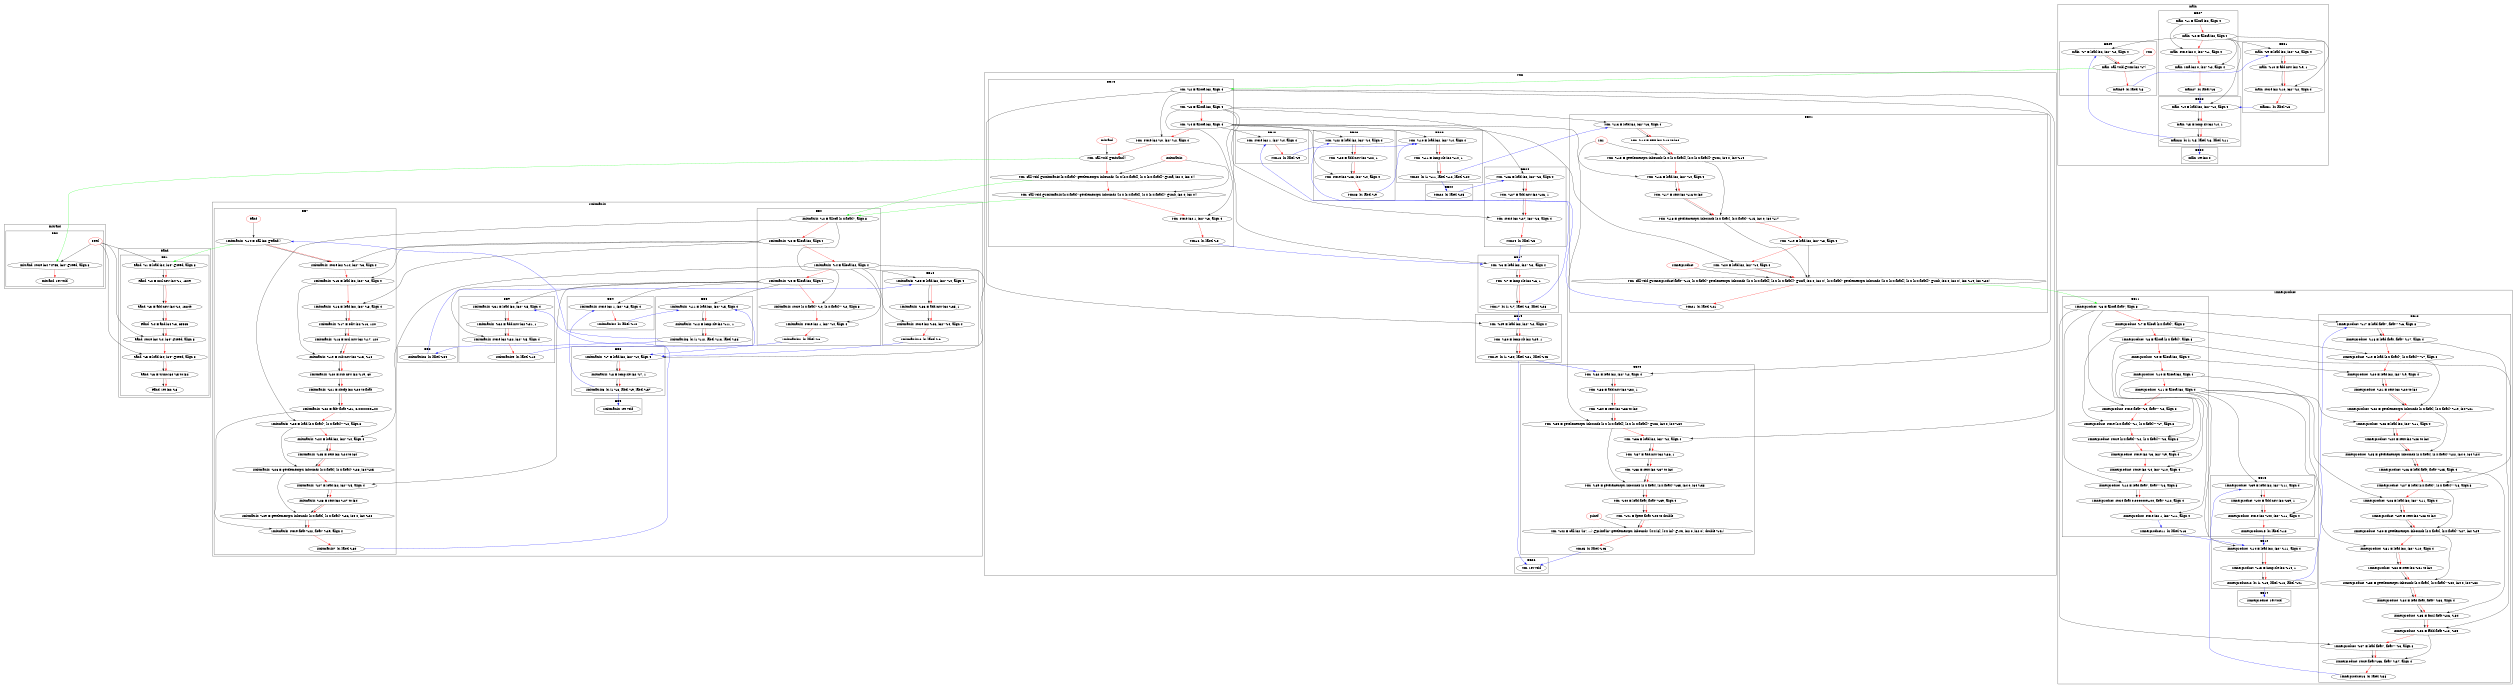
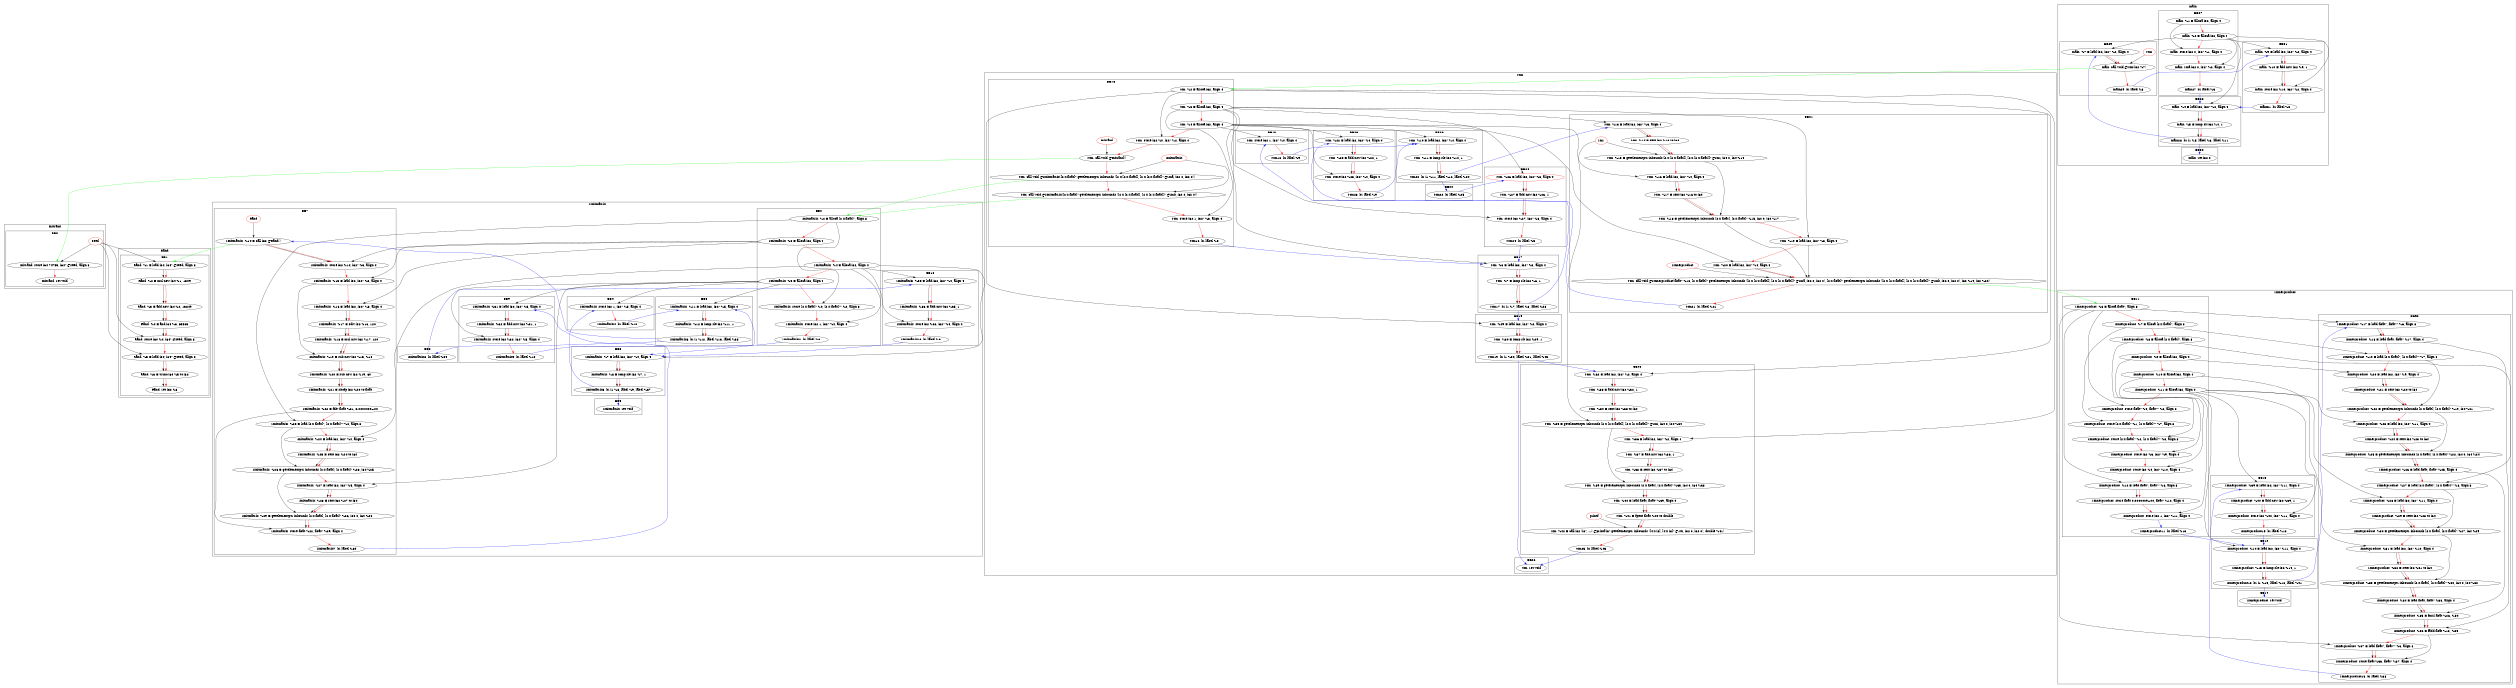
edge "Mm  %3 = alloca i32, align 4" -> "Mm  %19 = load i32, i32* %3, align 4": added
node "Mm  %26 = load i32, i32* %3, align 4": color black -> red
cluster "BB13": label "BB13" -> "BB93"
